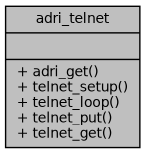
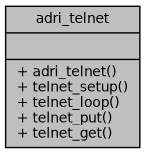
node "adri_telnet": text "+ adri_get()" -> "+ adri_telnet()"
